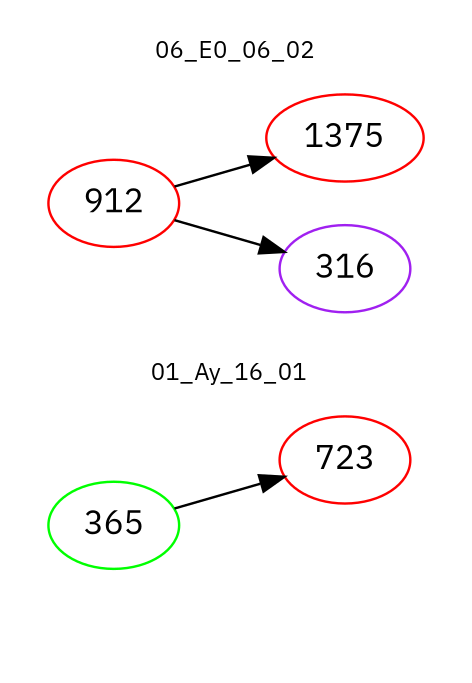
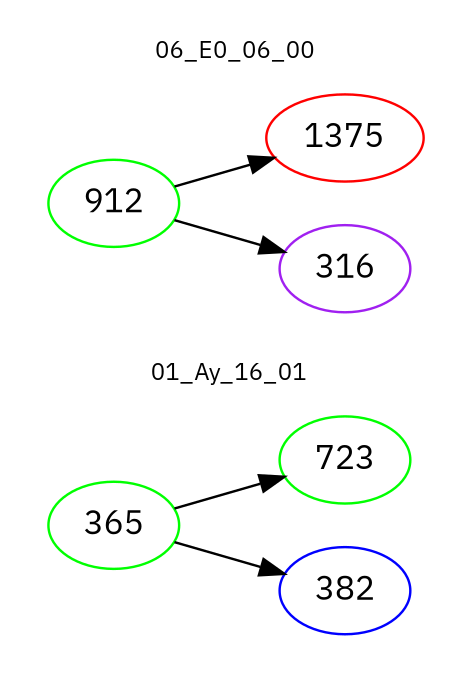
cluster "06_E0_06_02": label "06_E0_06_02" -> "06_E0_06_00"
node "912": color red -> green
node "723": color red -> green
node "382": added
